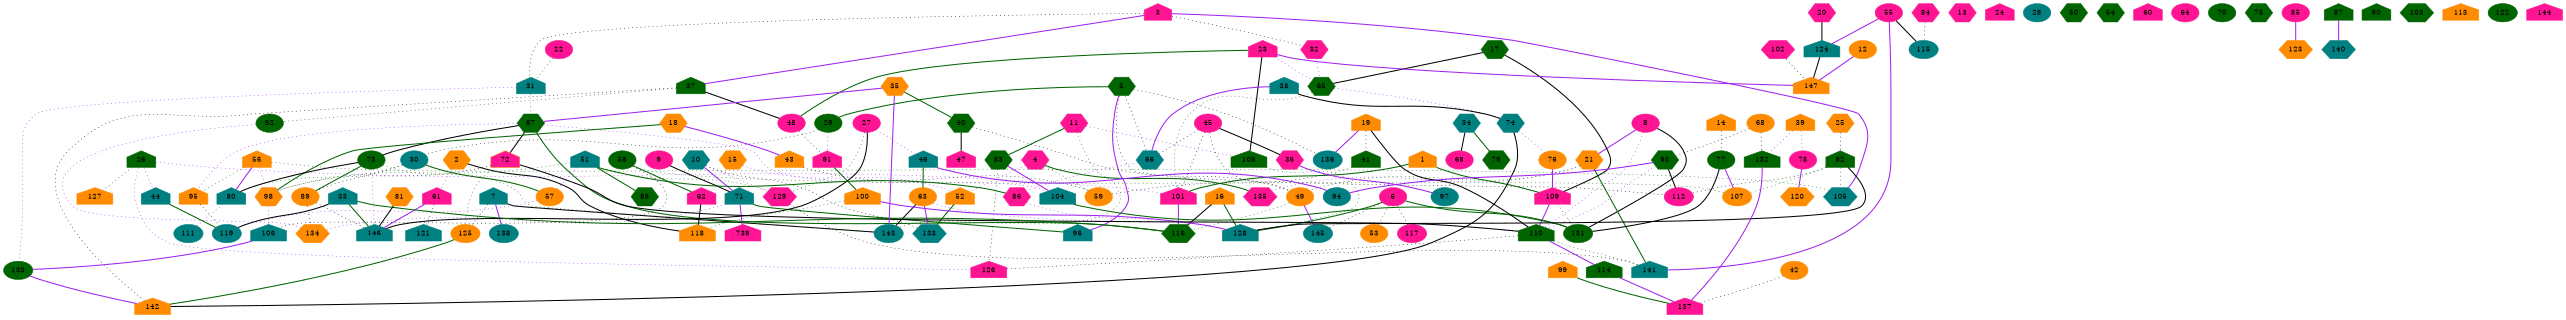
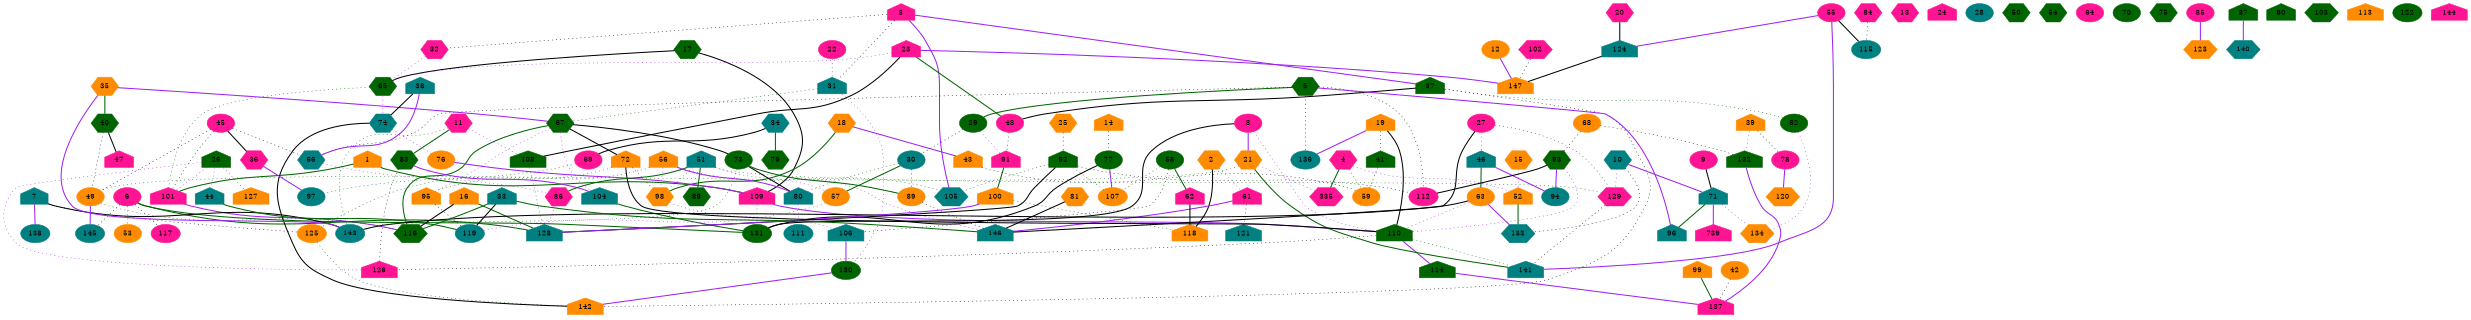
node "60": removed
edge "39" -- "78": color purple -> black
node "72": fillcolor deeppink -> darkorange
node "135": label "135" -> "335"
edge "89" -- "134": removed
edge "125" -- "142": style bold -> dotted
